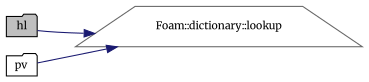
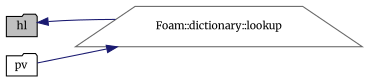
edge "hl" -> "Foam::dictionary::lookup": reversed
